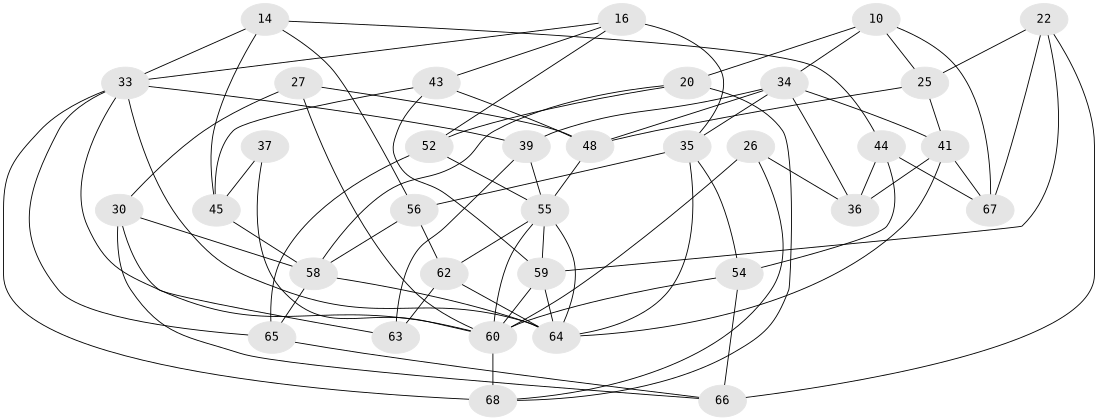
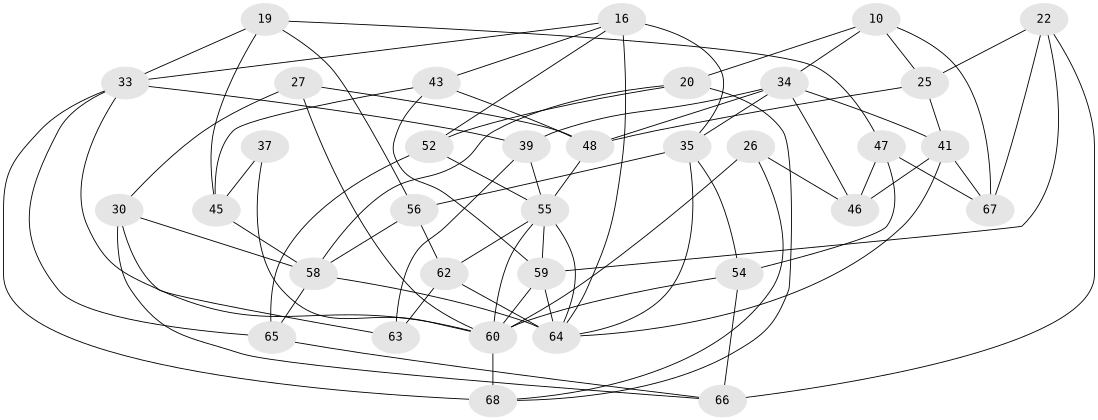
node "14": label "14" -> "19"
node "44": label "44" -> "47"
node "36": label "36" -> "46"
edge "33" -- "64": now "16" -- "64"
